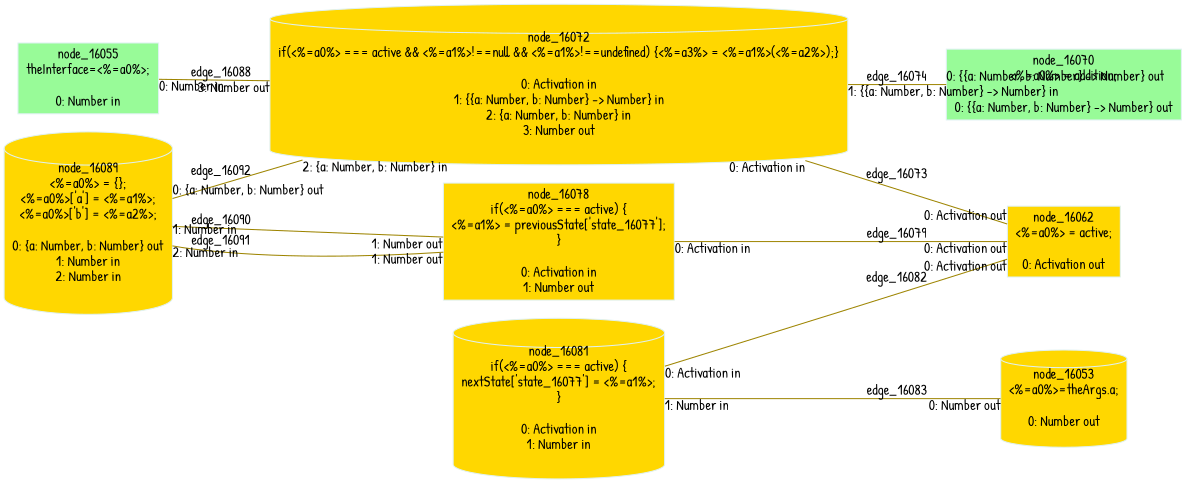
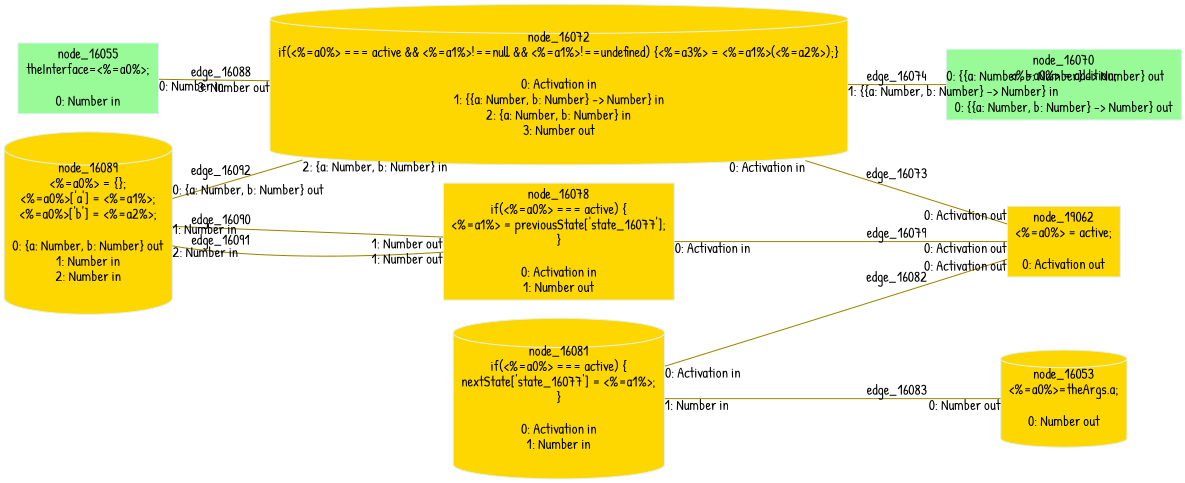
node "node_16062 <%=a0%> = active; 0: Activation out": label "node_16062 <%=a0%> = active; 0: Activation out" -> "node_19062 <%=a0%> = active; 0: Activation out"
